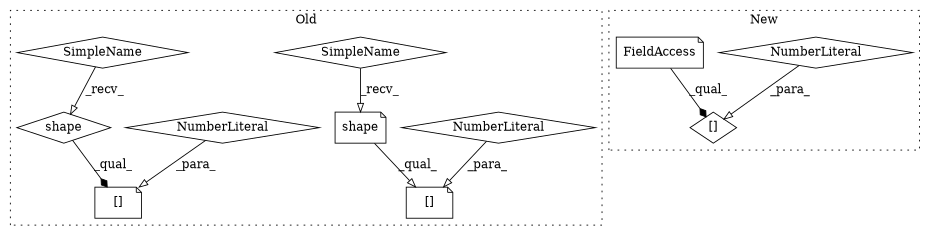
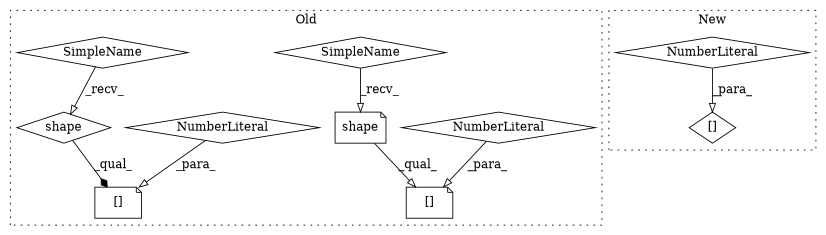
node "FieldAccess": removed
